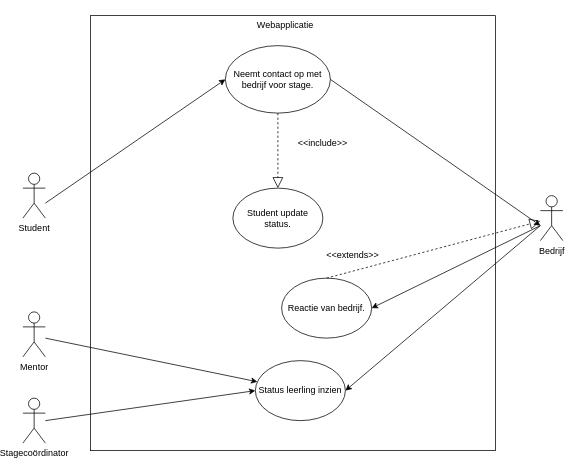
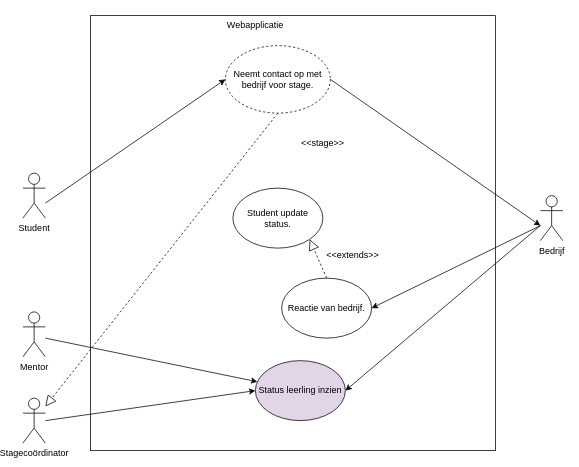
node "Webapplicatie": moved (285, 30) -> (255, 30)
node "Neemt contact op met bedrijf voor stage.": style solid -> dashed
node "<<include>>": label "<<include>>" -> "<<stage>>"
edge "Neemt contact op met bedrijf voor stage." -> "Student update status.": now "Neemt contact op met bedrijf voor stage." -> "Stagecoördinator"
edge "Reactie van bedrijf." -> "Bedrijf": now "Reactie van bedrijf." -> "Student update status."
node "Status leerling inzien": fillcolor #ffffff -> #e1d5e7
